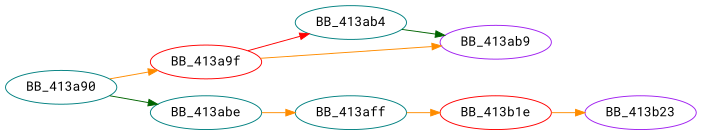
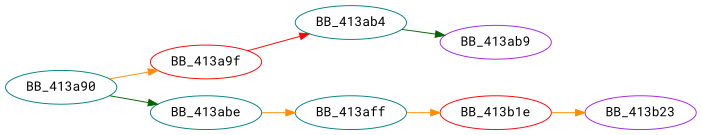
edge "BB_413a9f" -> "BB_413ab9": removed
